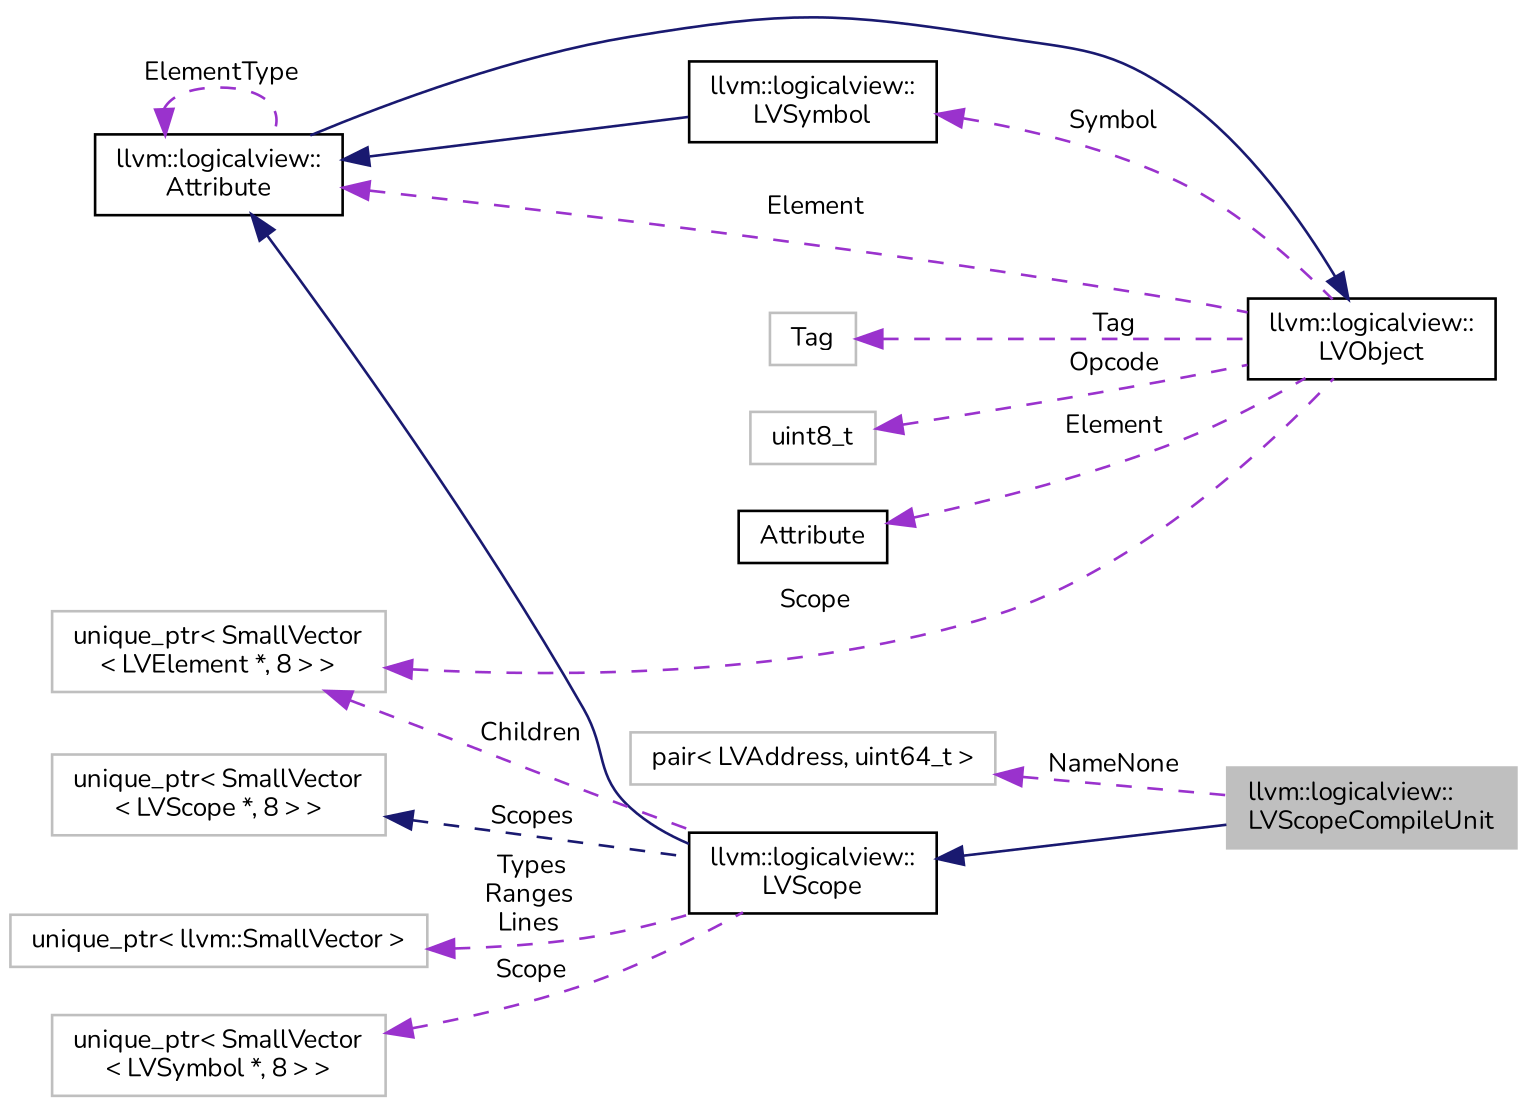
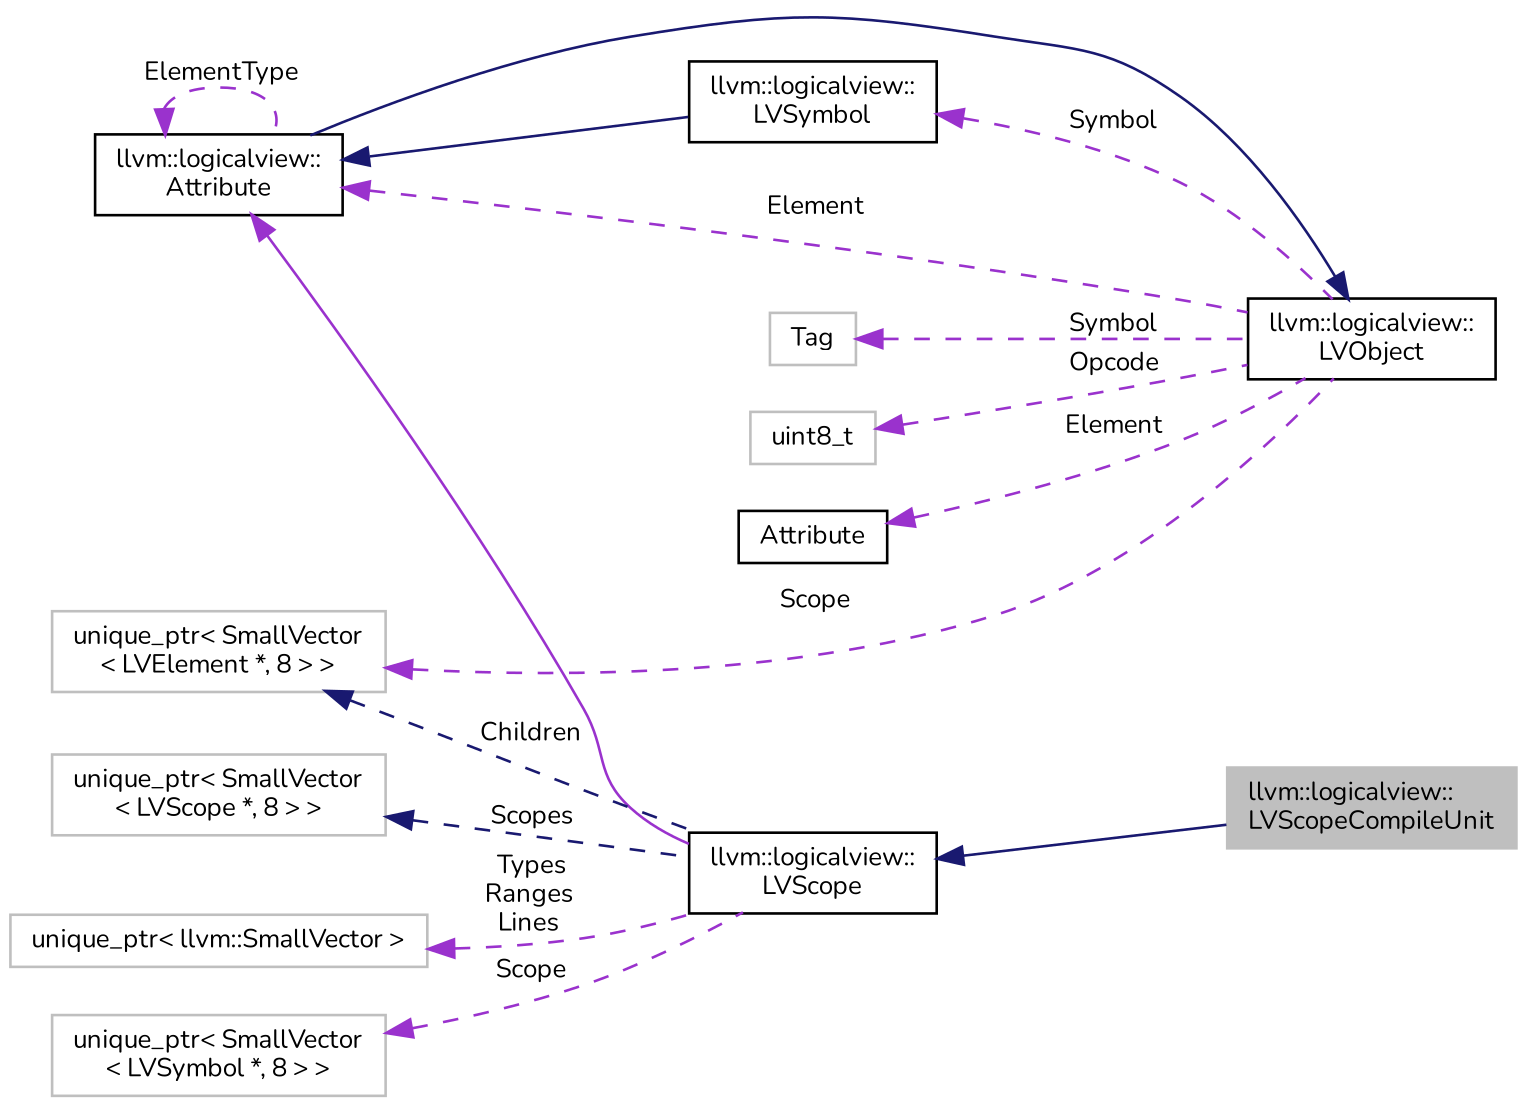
edge "llvm::logicalview:: LVObject" -> "Tag": label " Tag" -> " Symbol"
edge "llvm::logicalview:: LVScope" -> "llvm::logicalview:: Attribute": color midnightblue -> darkorchid3
node "pair< LVAddress, uint64_t >": removed
edge "llvm::logicalview:: LVScope" -> "unique_ptr< SmallVector < LVElement *, 8 > >": color darkorchid3 -> midnightblue
